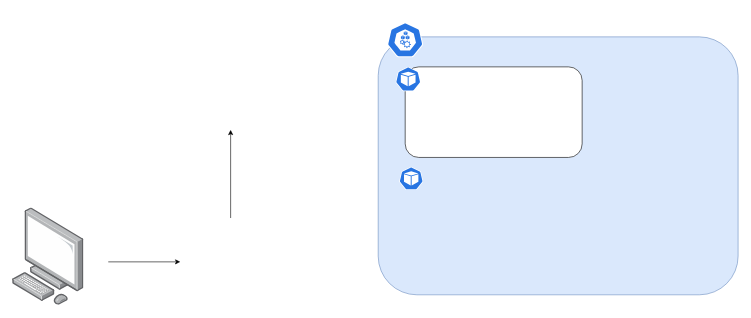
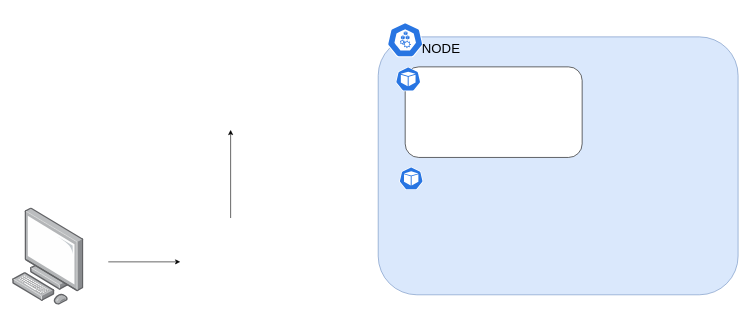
node "NODE": added
